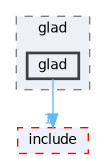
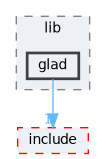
cluster "glad": label "glad" -> "lib"
